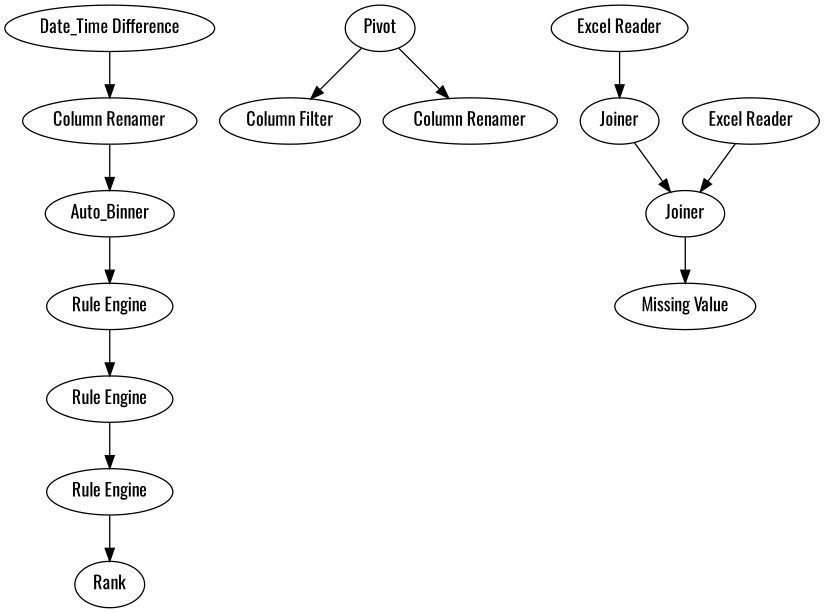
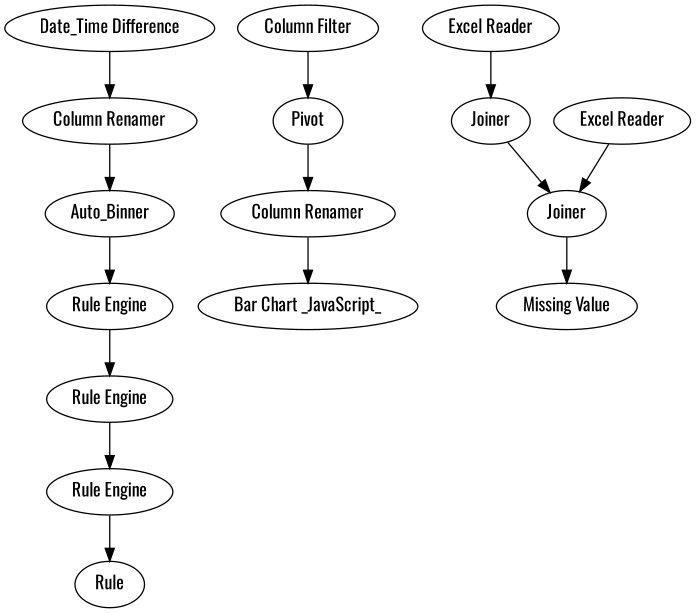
edge "Pivot" -> "Column Filter": reversed
node "Bar Chart _JavaScript_": added
node "Rank": label "Rank" -> "Rule"
